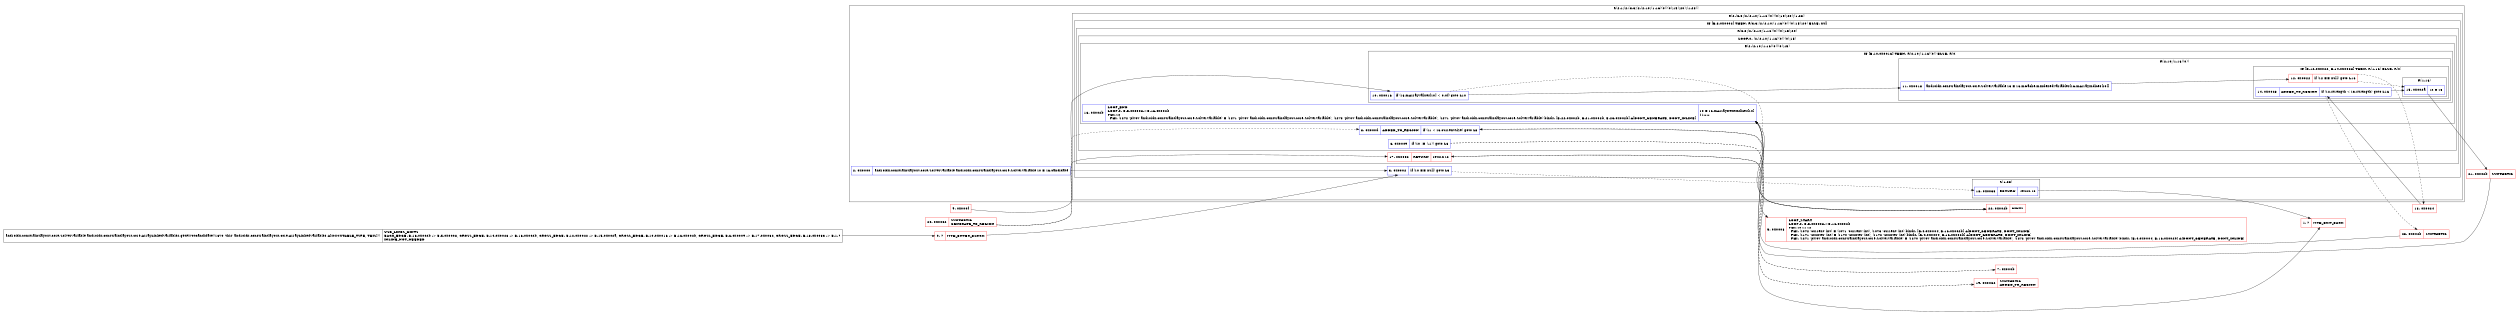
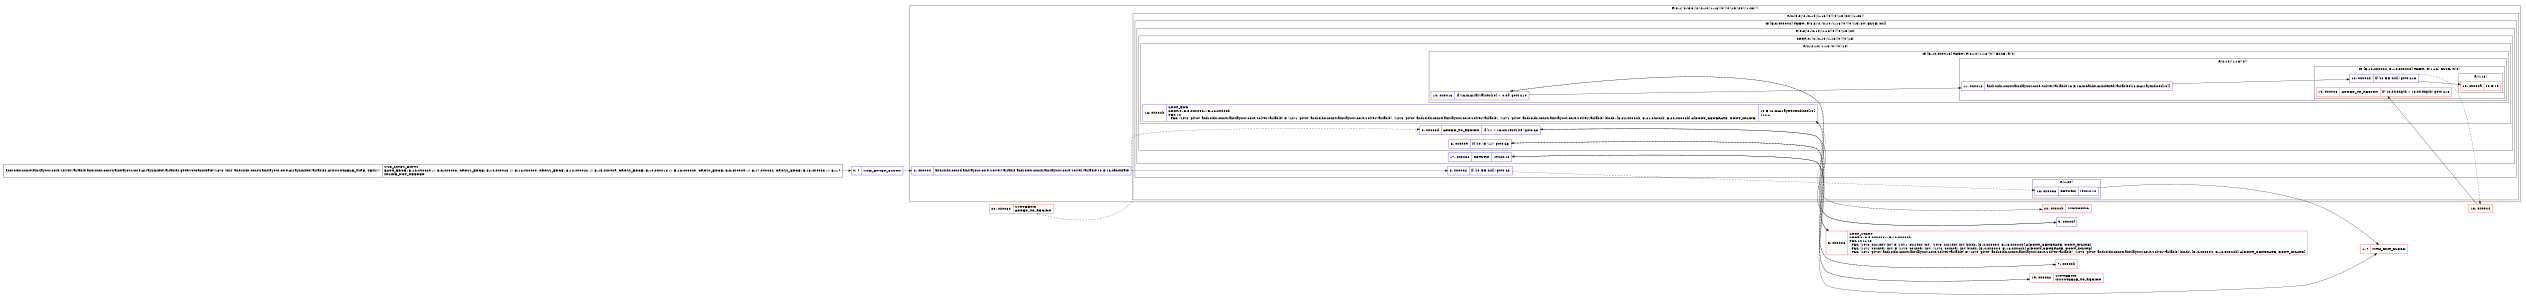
node "12: 0x0022": color red -> blue
edge "12: 0x0022" -> "15: 0x002a": style dashed -> solid
edge "14: 0x0028" -> "15: 0x002a": removed
node "15: 0x002a": color blue -> red
node "14: 0x0028": color blue -> red
edge "8: 0x000d" -> "22: 0x002b": now "8: 0x000d" -> "9: 0x000f"
edge "5: 0x0008" -> "6: 0x0009": added
edge "20: 0x0032" -> "17: 0x0032": removed
node "17: 0x0032": color red -> blue
edge "19: 0x0032" -> "17: 0x0032": style dashed -> solid
node "21: 0x002b": removed
edge "7: 0x000b" -> "8: 0x000d": style dashed -> solid
node "22: 0x002b": text "HINTS" -> "SYNTHETIC"
node "9: 0x000f": color red -> blue
edge "22: 0x002b" -> "16: 0x002b": style solid -> dashed
edge "0: ?" -> "3: 0x0002": now "0: ?" -> "2: 0x0000"
node "1: ?": text "MTH_EXIT_BACK" -> "MTH_EXIT_BLOCK"
node "20: 0x0032": text "GENERATE_TO_REGION" -> "ADDED_TO_REGION"
node "23: 0x002b": removed
node "0: ?": color red -> blue
node "19: 0x0032": text "ADDED_TO_REGION" -> "IMMUTABLE_TO_REGION"
